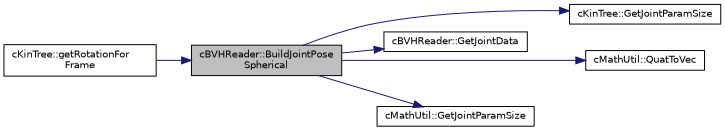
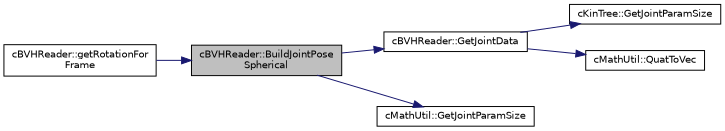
edge "cBVHReader::BuildJointPose Spherical" -> "cKinTree::GetJointParamSize": now "cBVHReader::GetJointData" -> "cKinTree::GetJointParamSize"
node "cKinTree::getRotationFor Frame": label "cKinTree::getRotationFor Frame" -> "cBVHReader::getRotationFor Frame"
edge "cBVHReader::BuildJointPose Spherical" -> "cMathUtil::QuatToVec": now "cBVHReader::GetJointData" -> "cMathUtil::QuatToVec"
